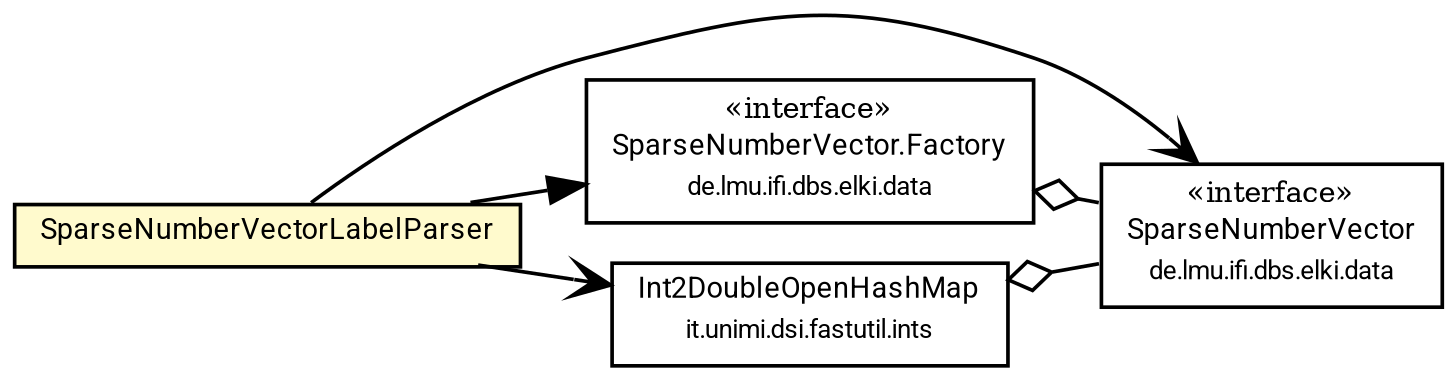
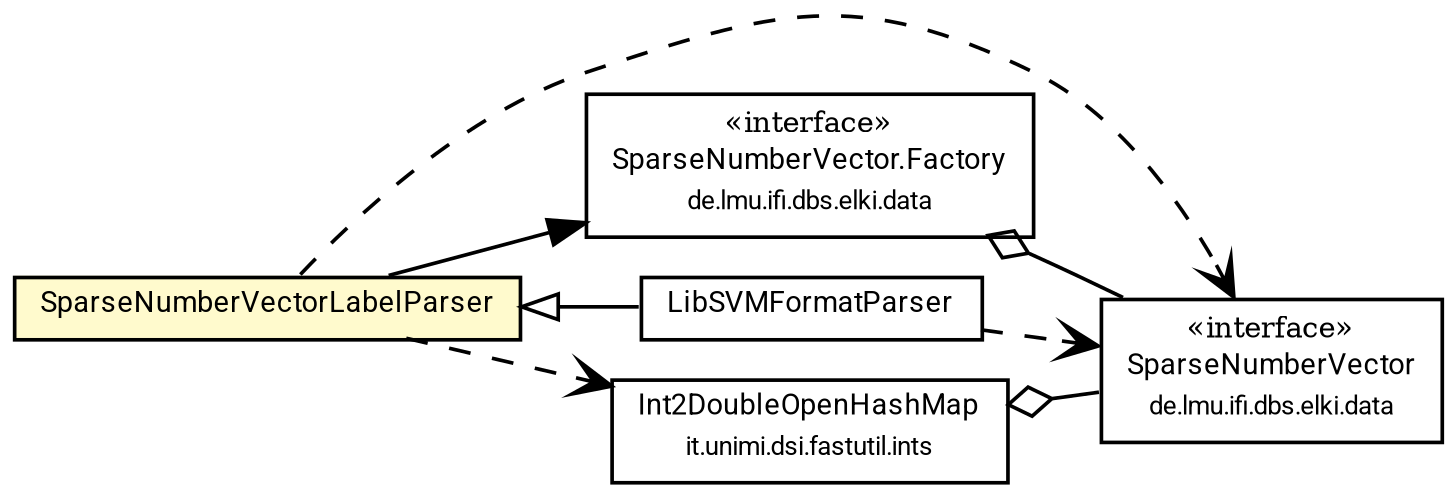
edge "SparseNumberVectorLabelParser" -> "SparseNumberVector": style solid -> dashed
edge "SparseNumberVector" -> "SparseNumberVector.Factory": style dashed -> solid
edge "SparseNumberVectorLabelParser" -> "Int2DoubleOpenHashMap": style solid -> dashed
node "LibSVMFormatParser": added
